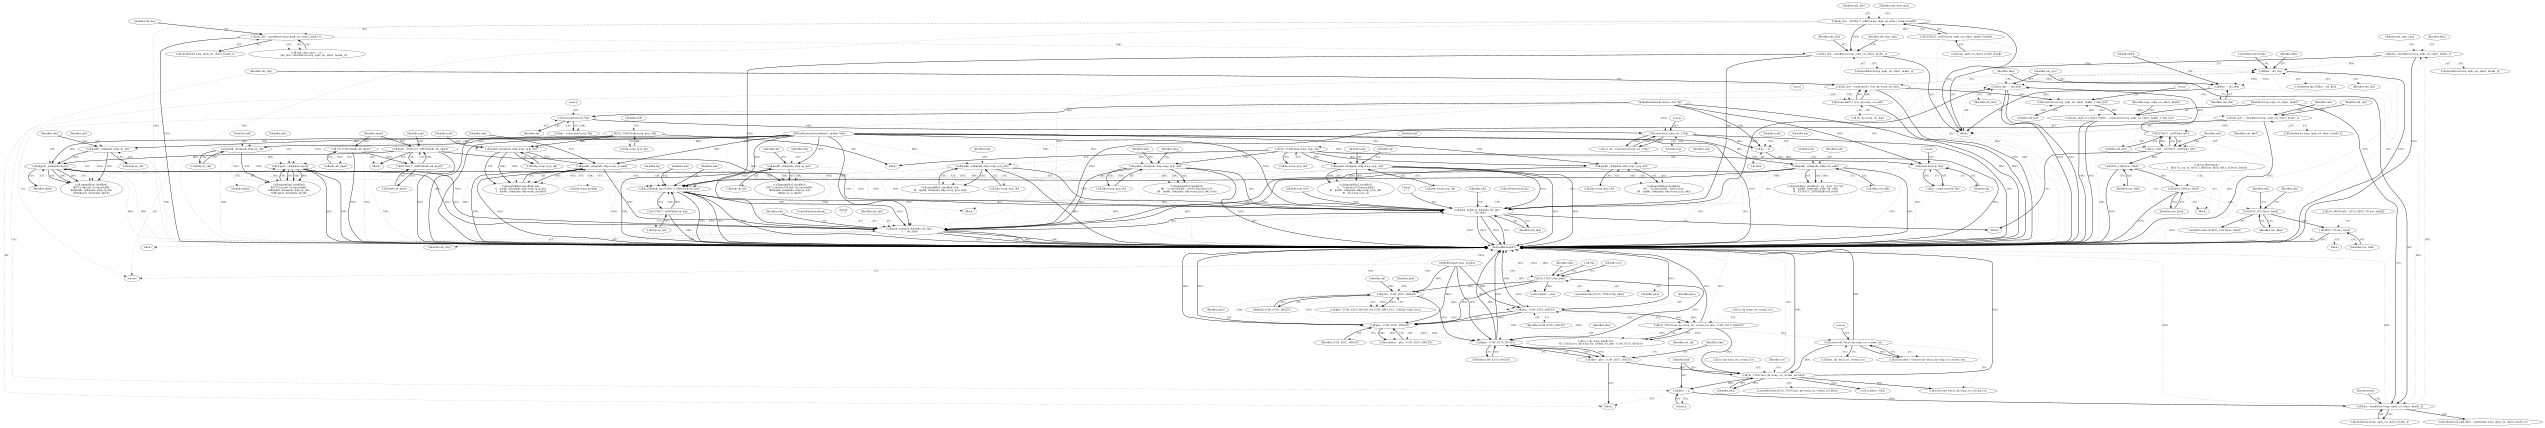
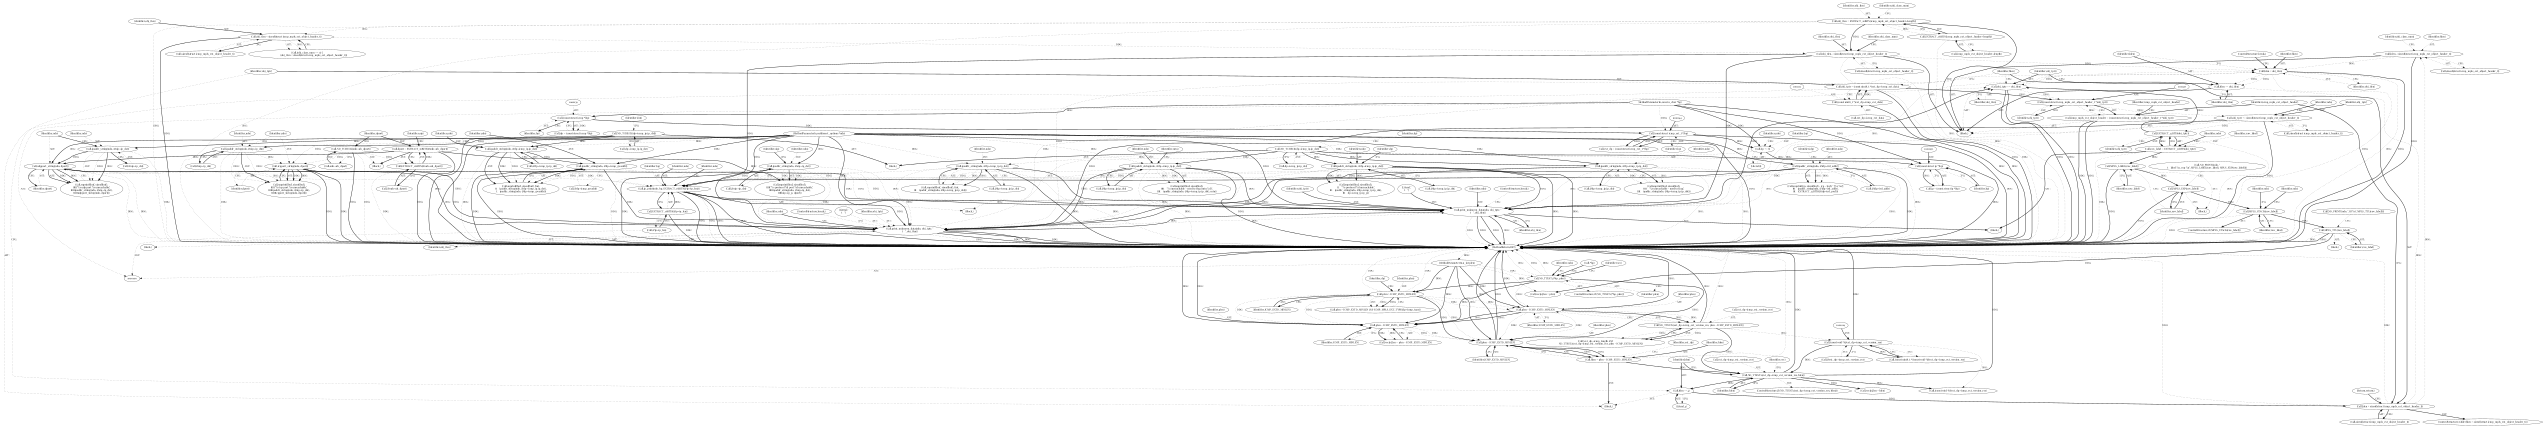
edge "(Call,EXTRACT_16BITS(icmp_mpls_ext_object_header->length))" -> "(Call,raw_label = EXTRACT_32BITS(obj_tptr))": now "(Call,EXTRACT_16BITS(icmp_mpls_ext_object_header->length))" -> "(Call,icmp_mpls_ext_object_header->length)"
node "(ControlStructure,if (hlen < obj_tlen))": removed
edge "(Call,(const uint8_t *)ext_dp->icmp_ext_data)" -> "(Call,ext_dp->icmp_ext_data)": removed, label "CFG:"
edge "(MethodParameterIn,const u_char *bp)" -> "(Call,ip_print(ndo, bp, EXTRACT_16BITS(&ip->ip_len)))": removed, label "DDG:"
edge "(MethodParameterIn,netdissect_options *ndo)" -> "1000109": now "(Call,&ip->ip_len)" -> "1000109"
edge "(Call,ND_TCHECK(ouh->uh_dport))" -> "(Call,EXTRACT_16BITS(&ouh->uh_dport))": style bold -> dotted
edge "(Call,ipaddr_string(ndo, &dp->icmp_gwaddr))" -> "(Call,ip_print(ndo, bp, EXTRACT_16BITS(&ip->ip_len)))": removed, label "DDG:"
edge "(Call,MPLS_EXP(raw_label))" -> "(Call,MPLS_STACK(raw_label))": style dotted -> bold
edge "(MethodParameterIn,u_int plen)" -> "(MethodReturn,RET)": reversed
edge "(Call,ND_TTEST2(*bp, plen))" -> "(Call,vec[0].len = plen)": now "(Call,MPLS_TTL(raw_label))" -> "(Call,vec[0].len = plen)"
